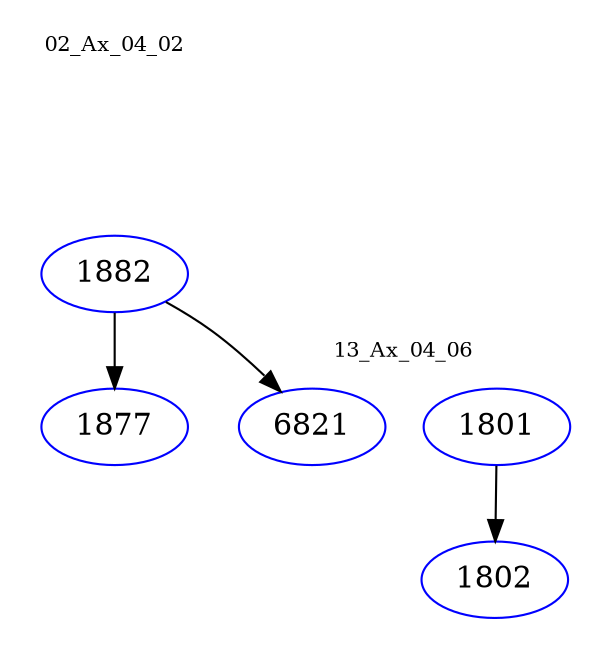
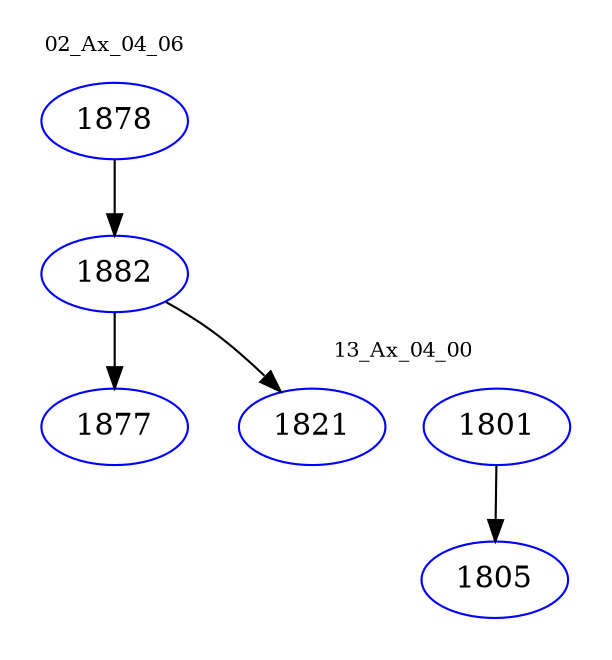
cluster "02_Ax_04_02": label "02_Ax_04_02" -> "02_Ax_04_06"
node "1878": added
cluster "13_Ax_04_06": label "13_Ax_04_06" -> "13_Ax_04_00"
node "6821": label "6821" -> "1821"
node "1802": label "1802" -> "1805"
